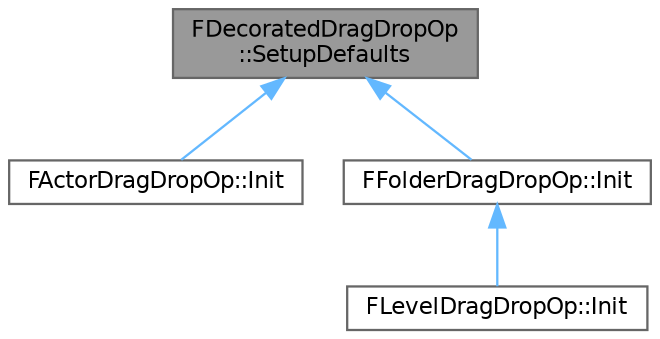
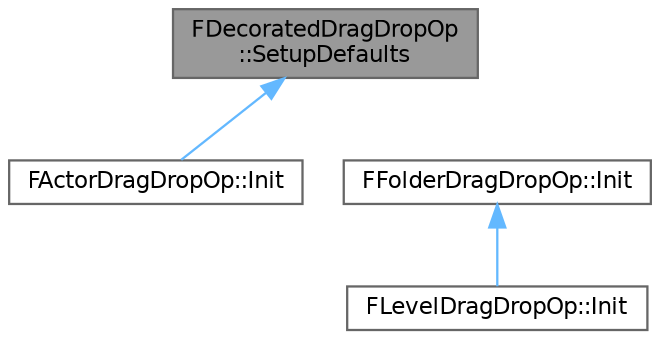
edge "FFolderDragDropOp::Init" -> "FDecoratedDragDropOp ::SetupDefaults": removed
